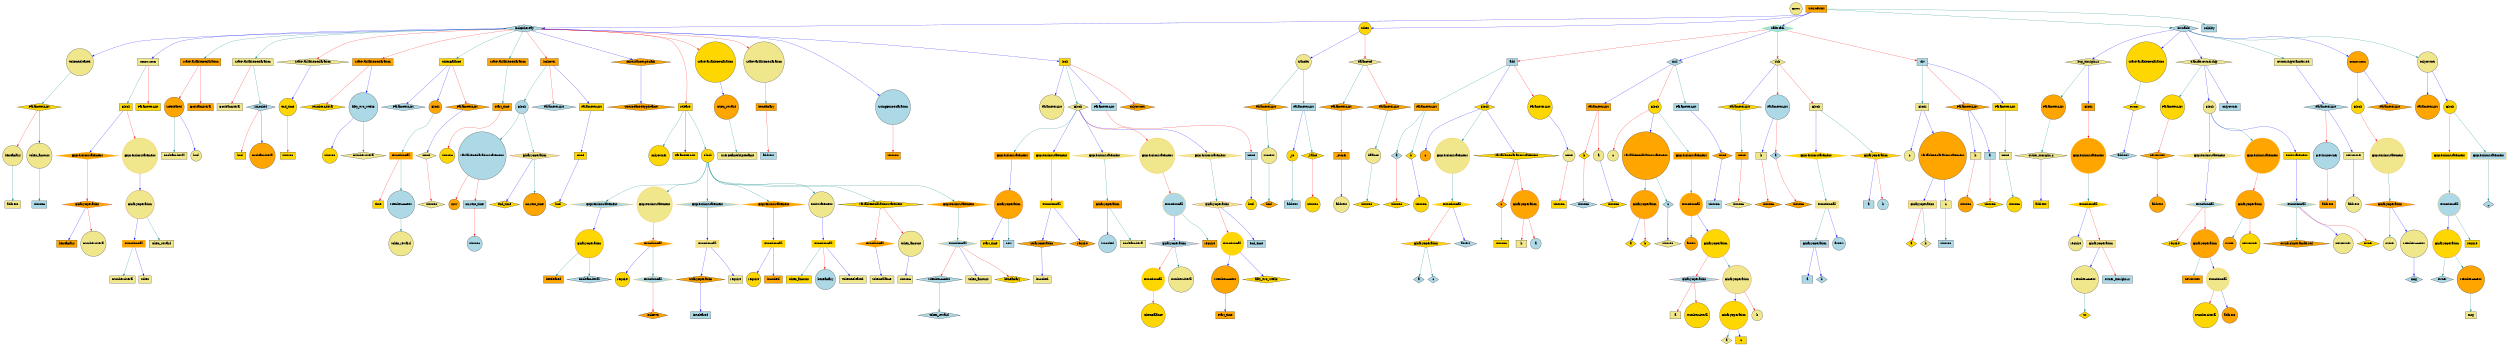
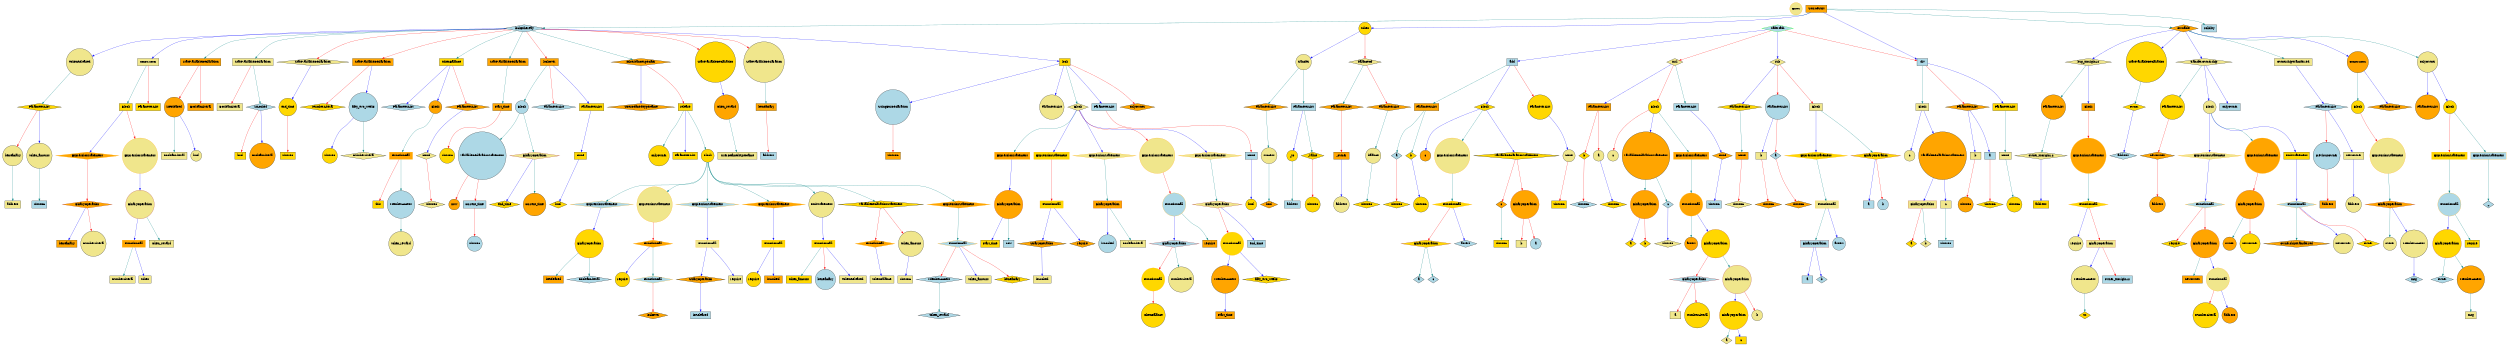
node "Enter": color black -> orange
edge "SourceUnit" -> "SafeMath": now "SourceUnit" -> "div"
edge "SourceUnit" -> "lockEtherPay": color blue -> teal
node "Ownable": fillcolor lightblue -> orange
edge "lockEtherPay" -> "UsingForDeclaration": now "lock" -> "UsingForDeclaration"
edge "lockEtherPay" -> "release": now "InheritanceSpecifier" -> "release"
edge "SafeMath" -> "add": color red -> blue
edge "SafeMath" -> "sub": color red -> blue
edge "lockEtherPay" -> "InheritanceSpecifier": color blue -> teal
edge "SafeMath" -> "mul": color blue -> red
node "mul": fillcolor lightblue -> khaki
node "time": label "time" -> "this"
